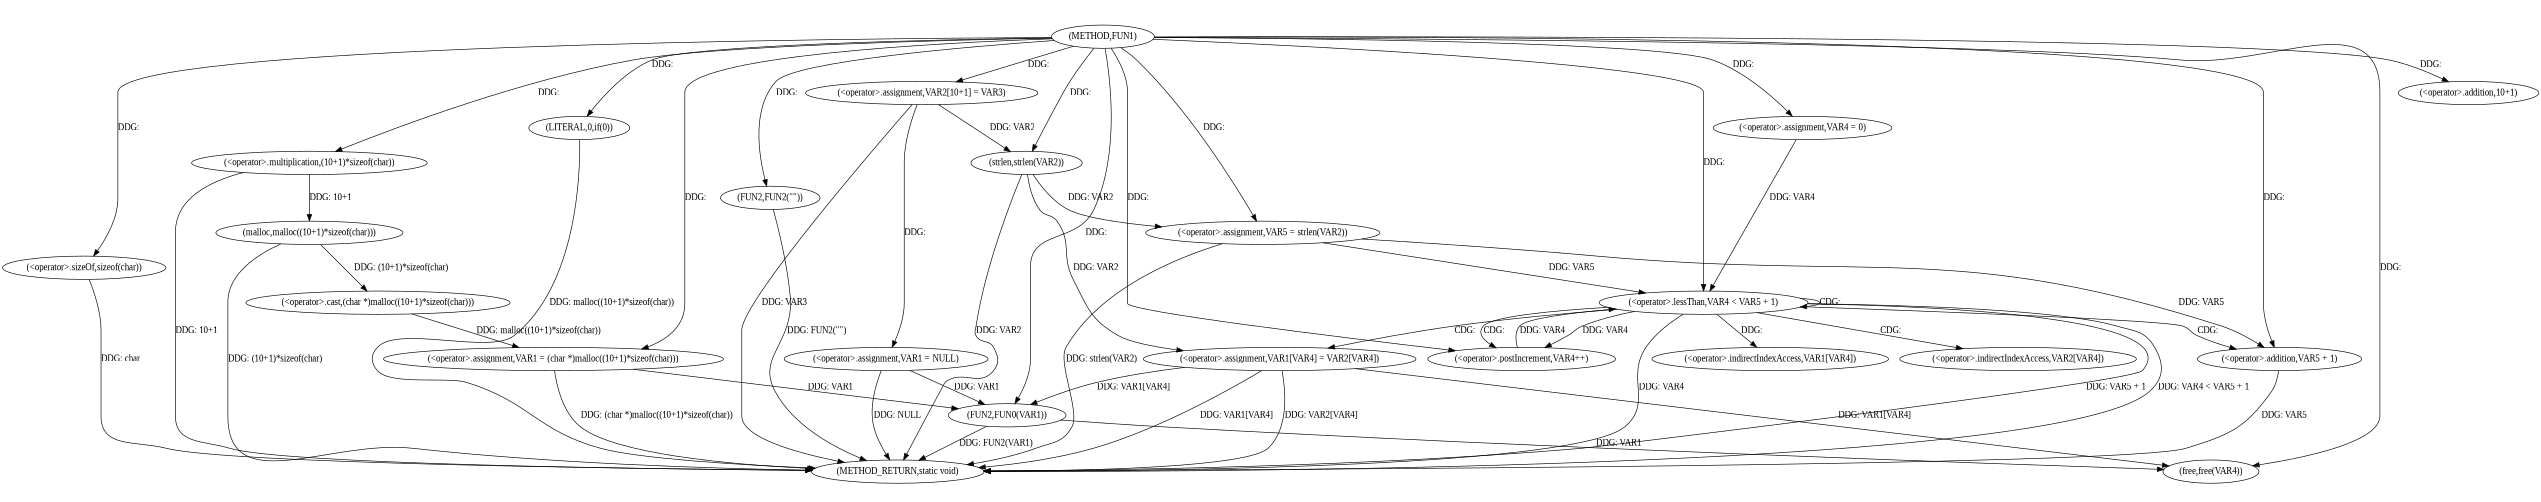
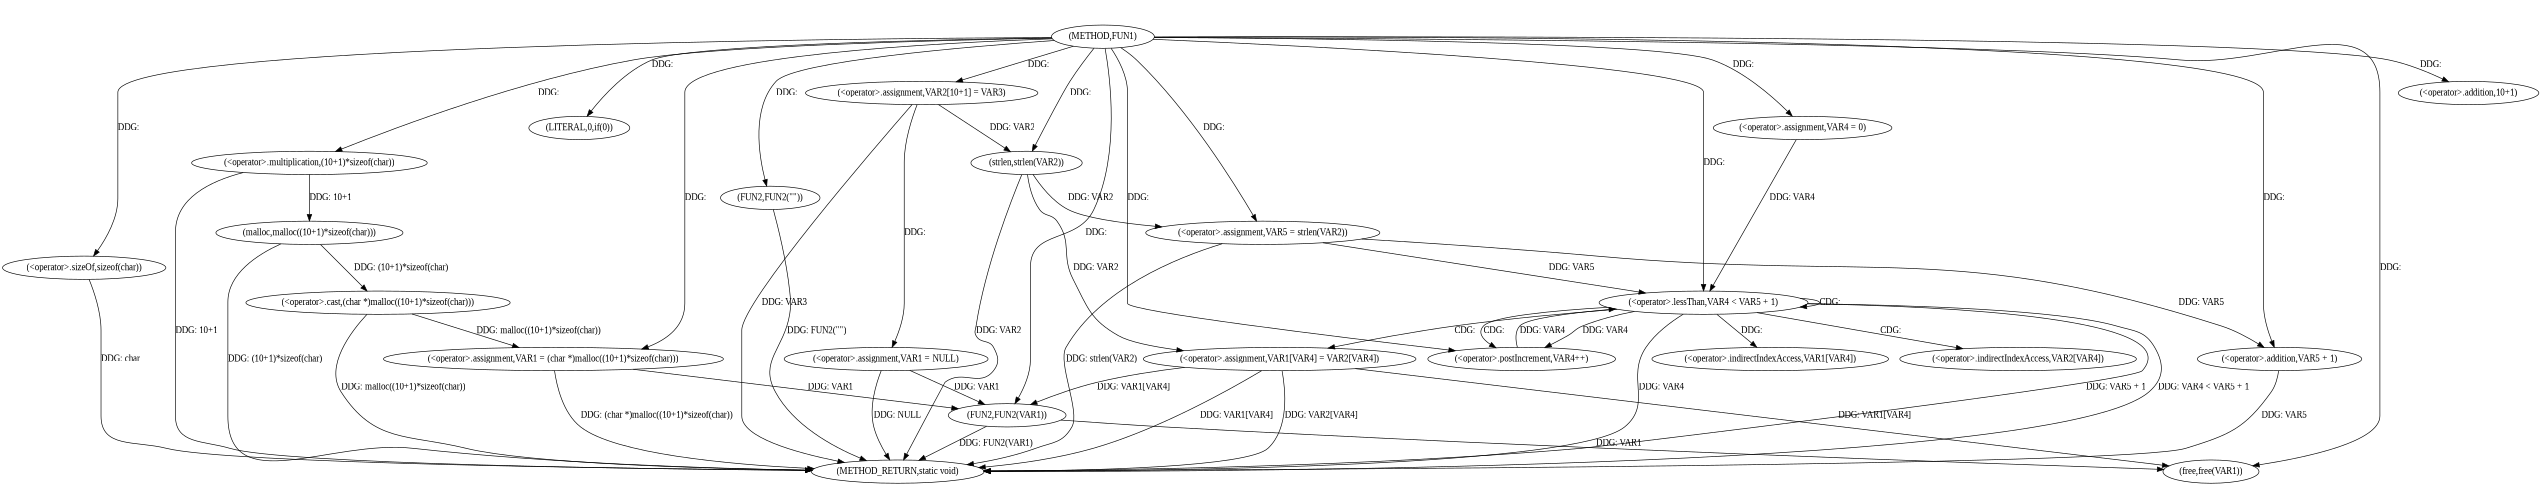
edge "(<operator>.lessThan,VAR4 < VAR5 + 1)" -> "(<operator>.addition,VAR5 + 1)": removed, label "CDG:"
edge "(LITERAL,0,if(0))" -> "(METHOD_RETURN,static void)": now "(<operator>.cast,(char *)malloc((10+1)*sizeof(char)))" -> "(METHOD_RETURN,static void)"
node "(FUN2,FUN0(VAR1))": label "(FUN2,FUN0(VAR1))" -> "(FUN2,FUN2(VAR1))"
node "(free,free(VAR4))": label "(free,free(VAR4))" -> "(free,free(VAR1))"
